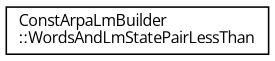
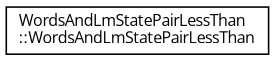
node "ConstArpaLmBuilder ::WordsAndLmStatePairLessThan": label "ConstArpaLmBuilder ::WordsAndLmStatePairLessThan" -> "WordsAndLmStatePairLessThan ::WordsAndLmStatePairLessThan"
